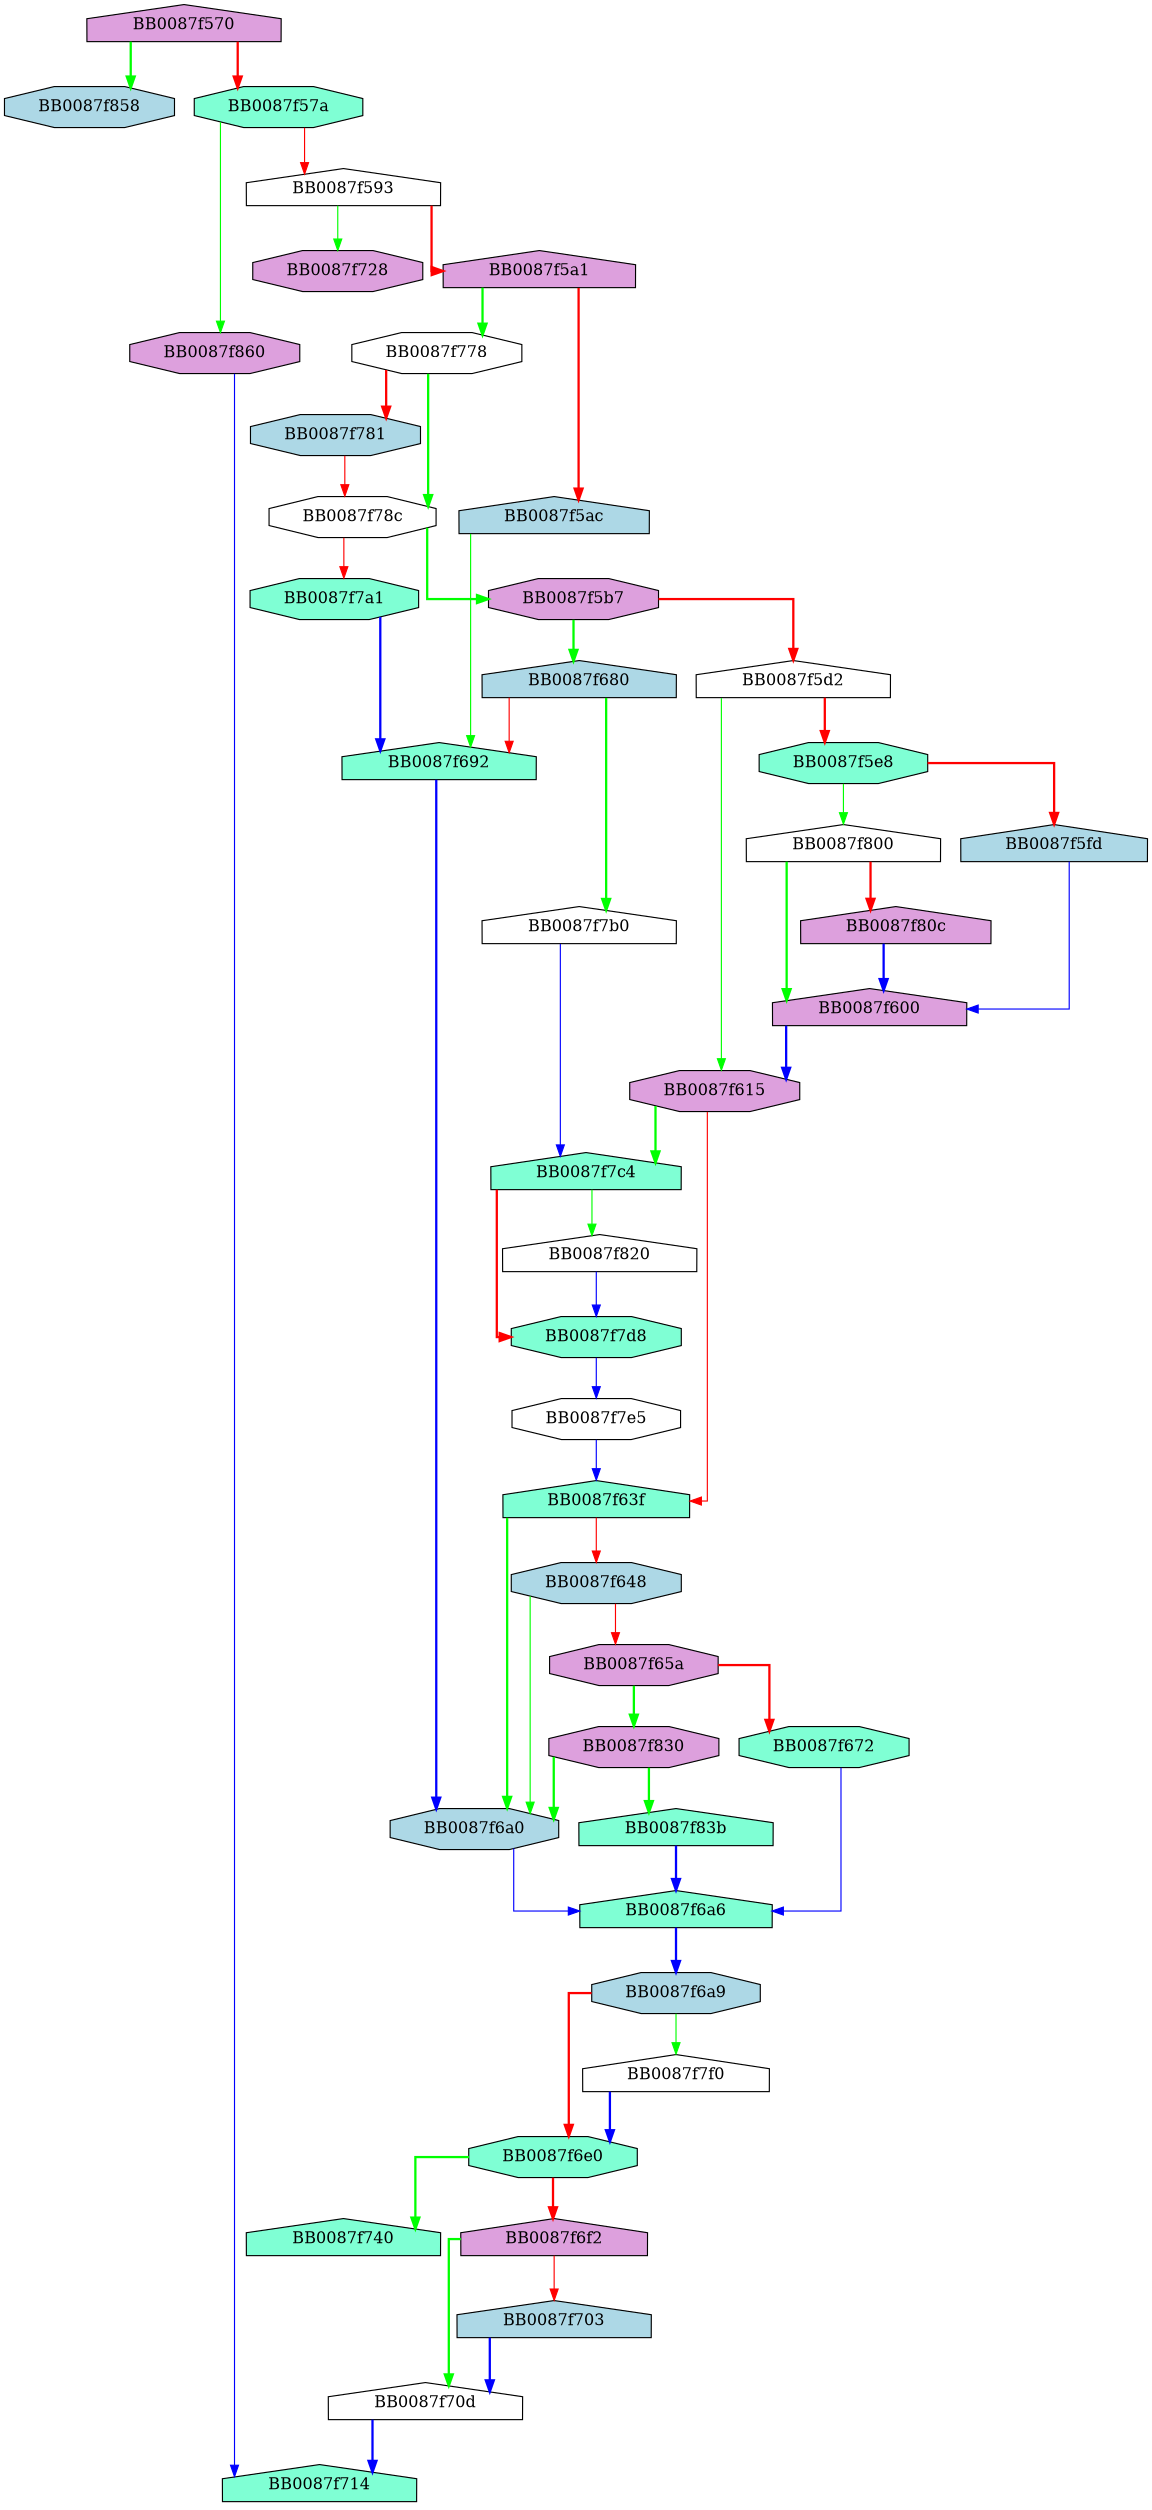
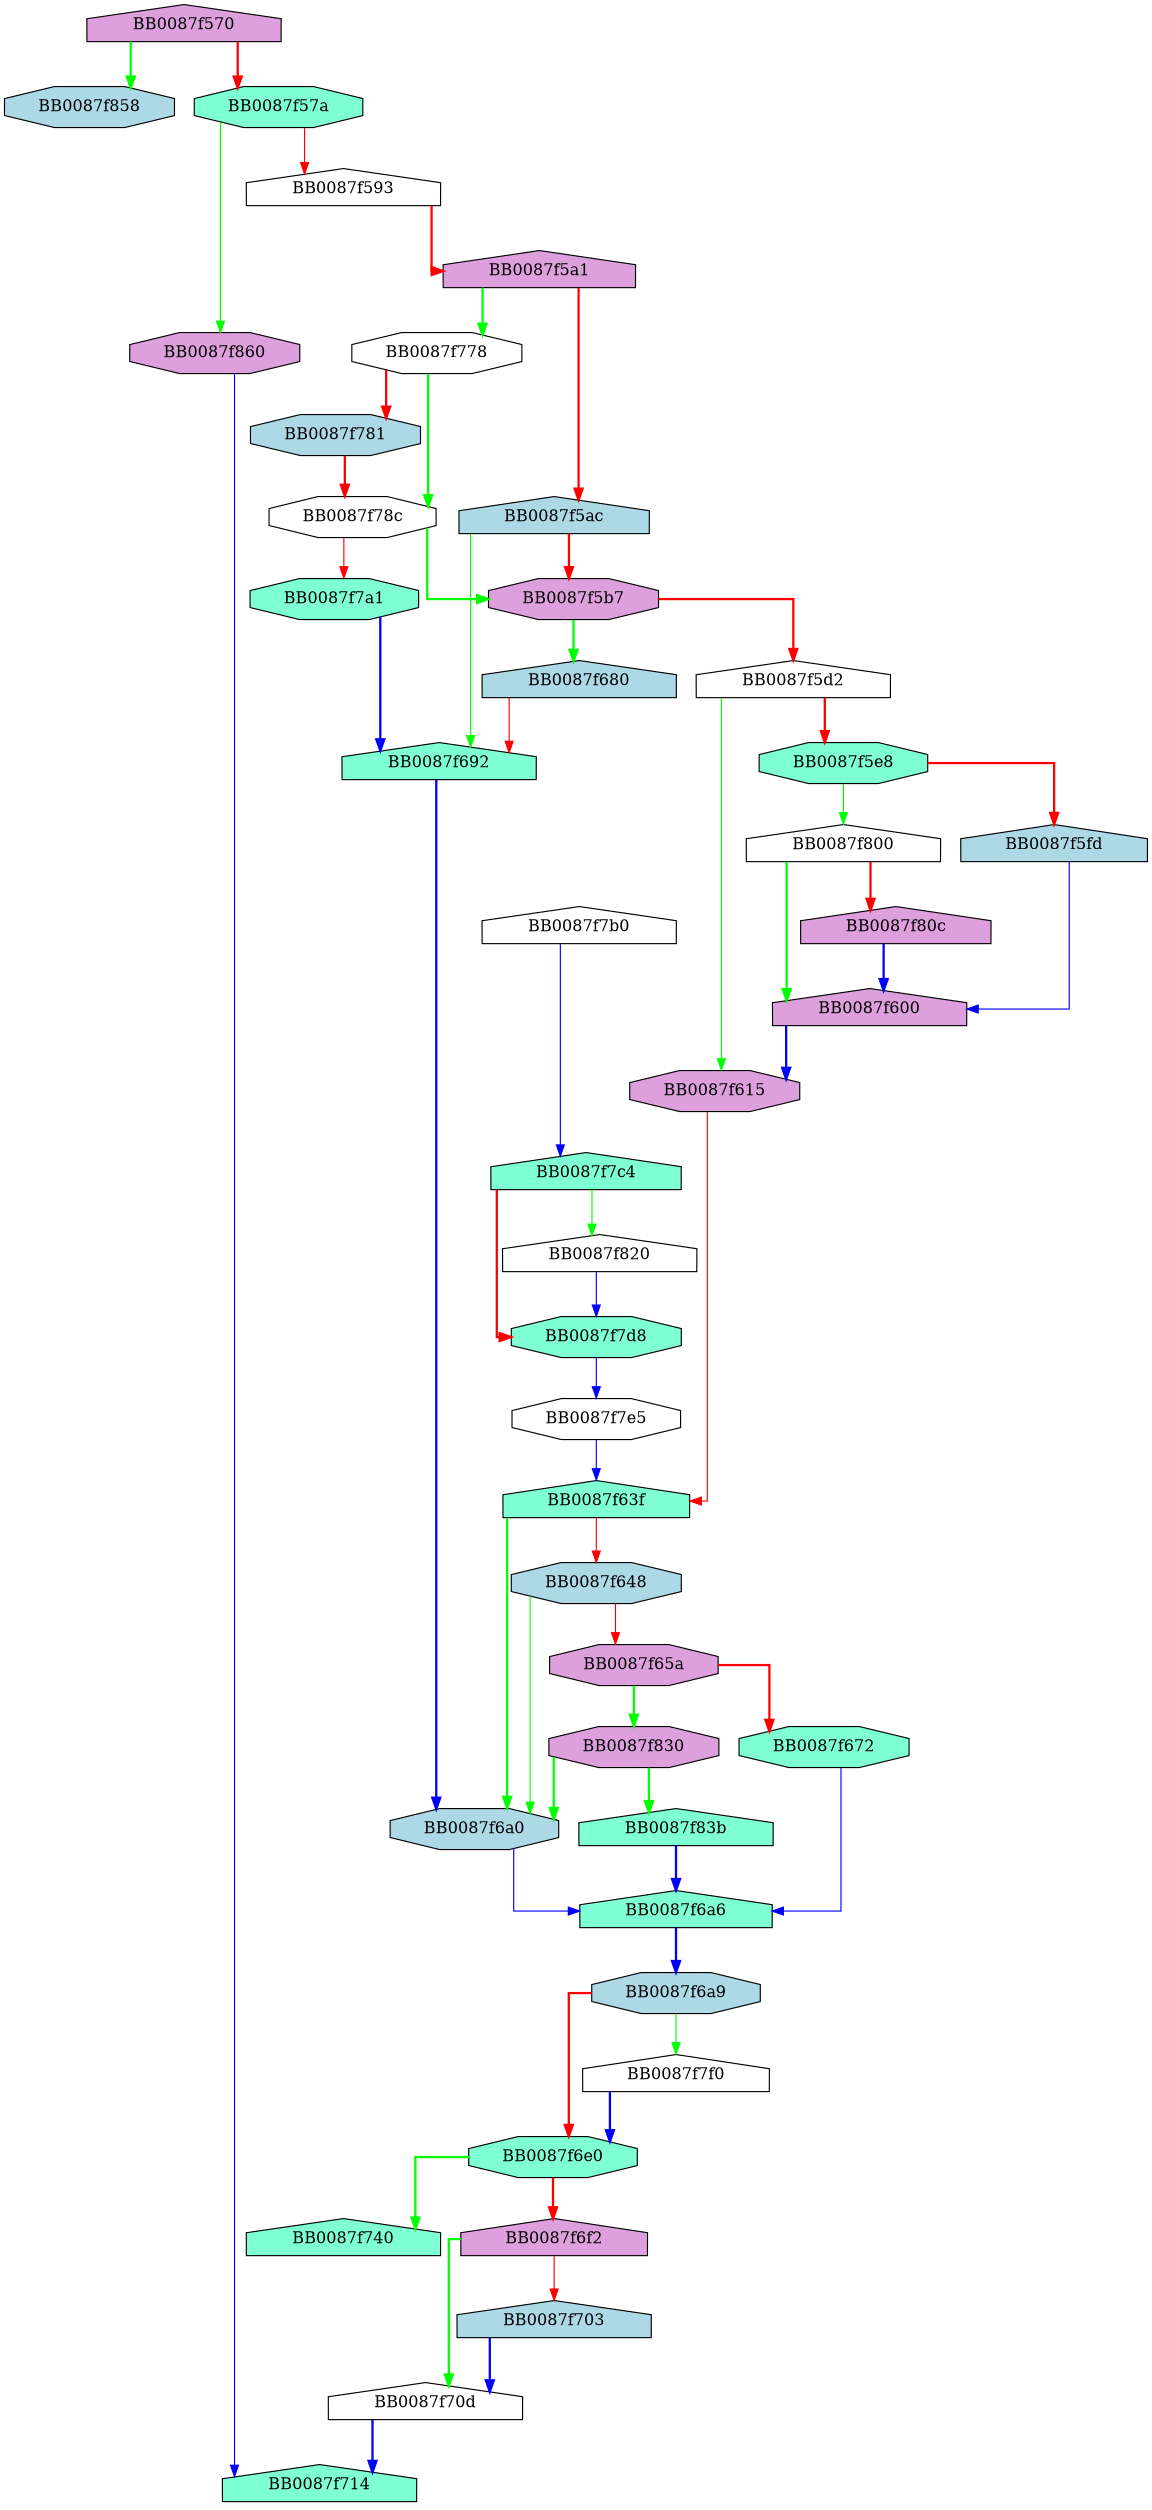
node "BB0087f728": removed
edge "BB0087f781" -> "BB0087f78c": style solid -> bold
edge "BB0087f5ac" -> "BB0087f5b7": added
edge "BB0087f680" -> "BB0087f7b0": removed
edge "BB0087f615" -> "BB0087f7c4": removed
